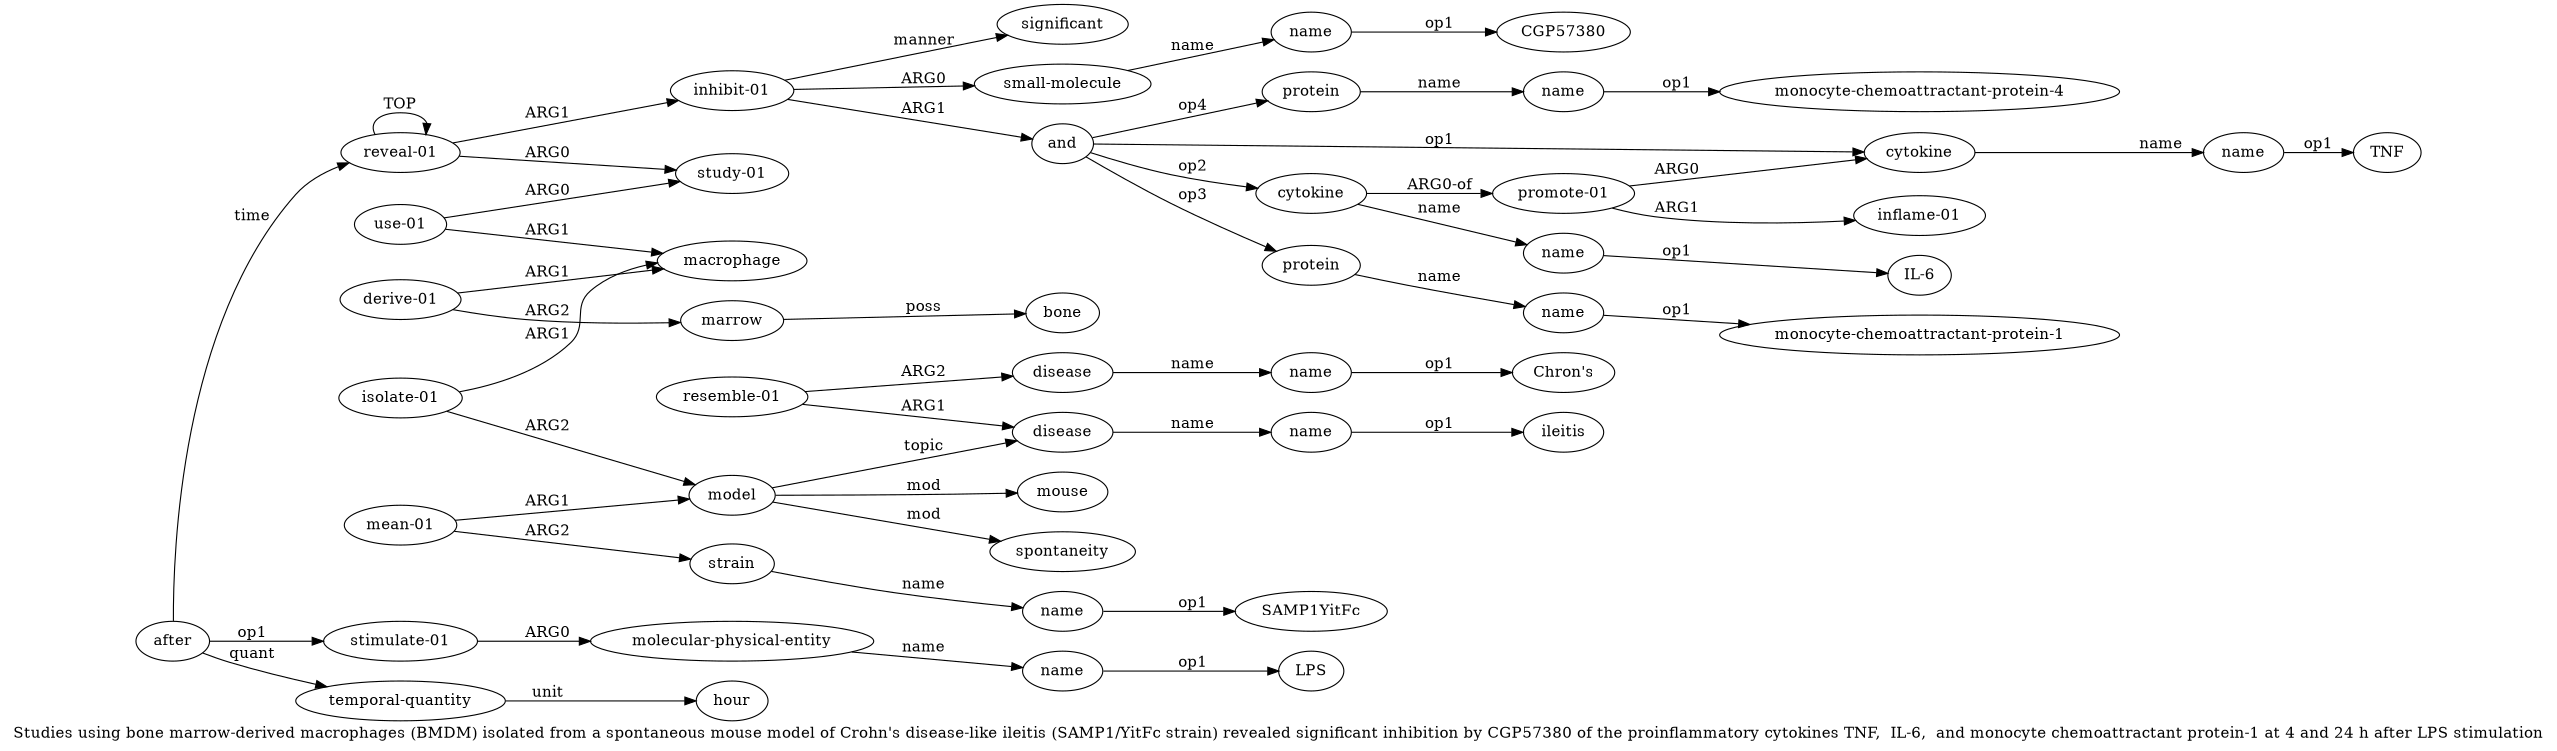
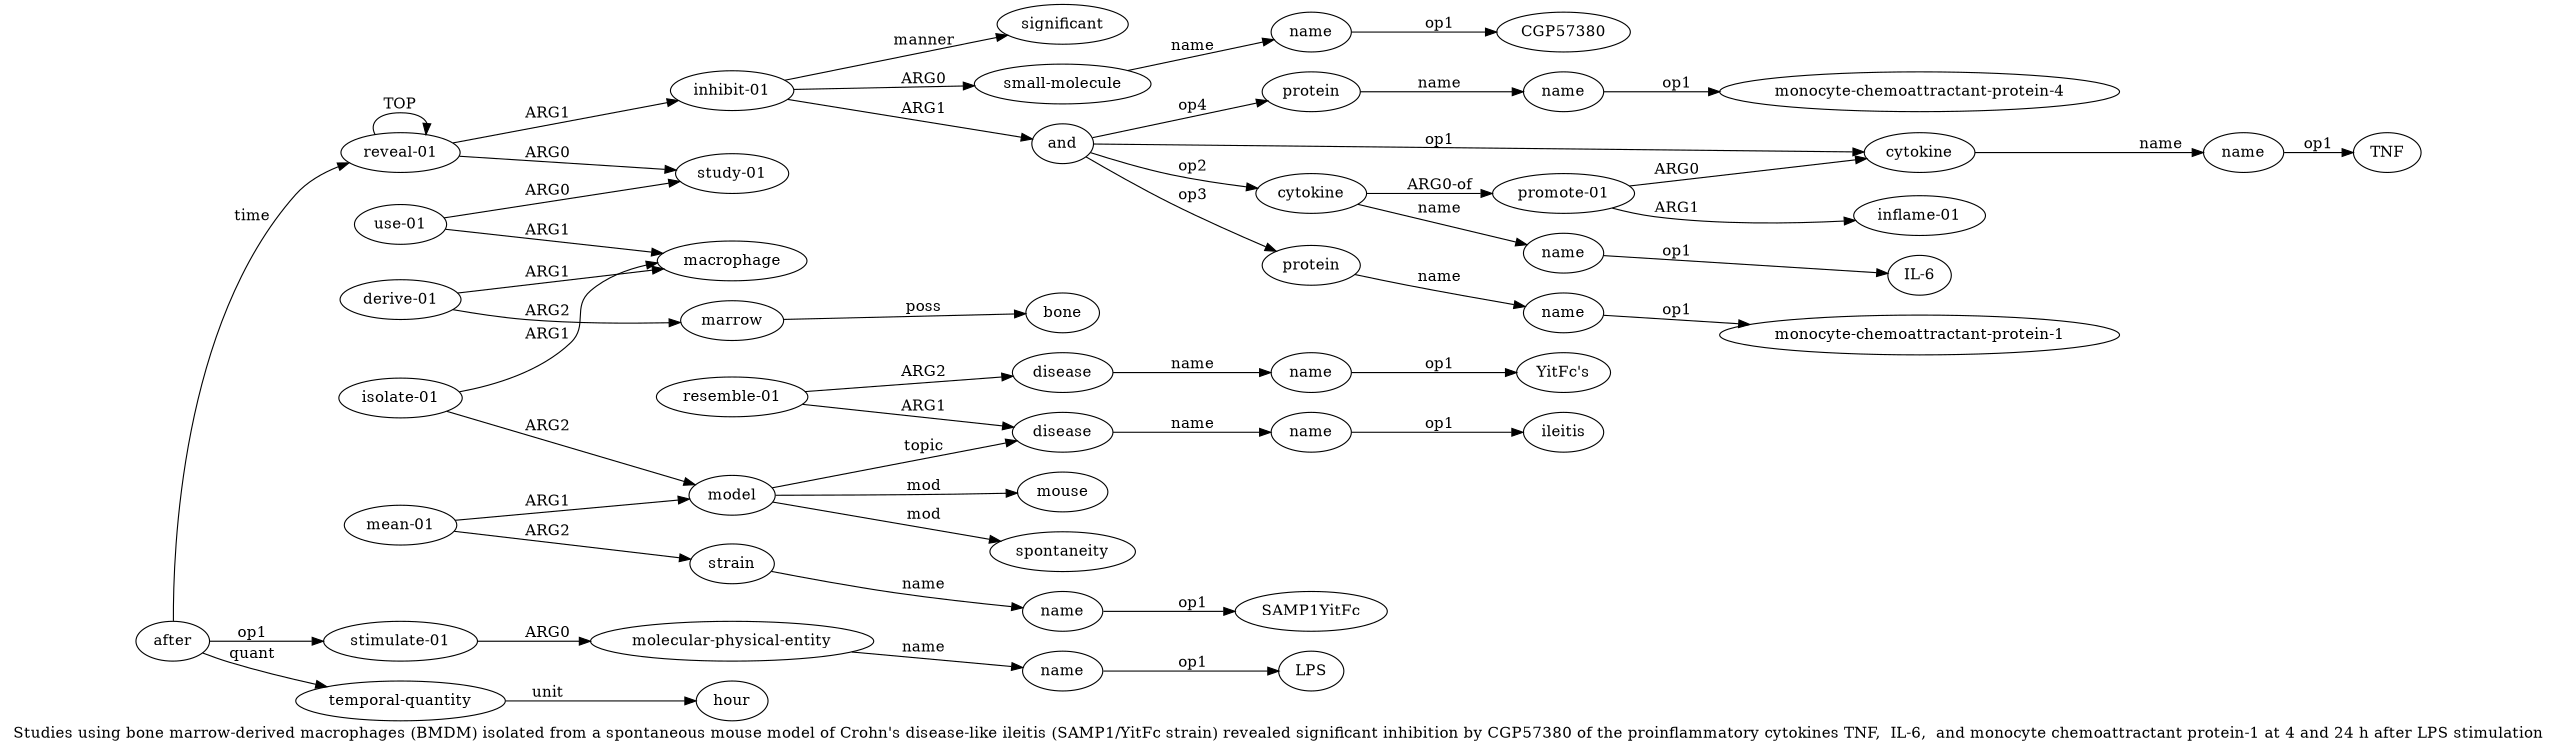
node "Chron's": label "Chron's" -> "YitFc's"
